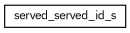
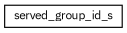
node "served_served_id_s": label "served_served_id_s" -> "served_group_id_s"
